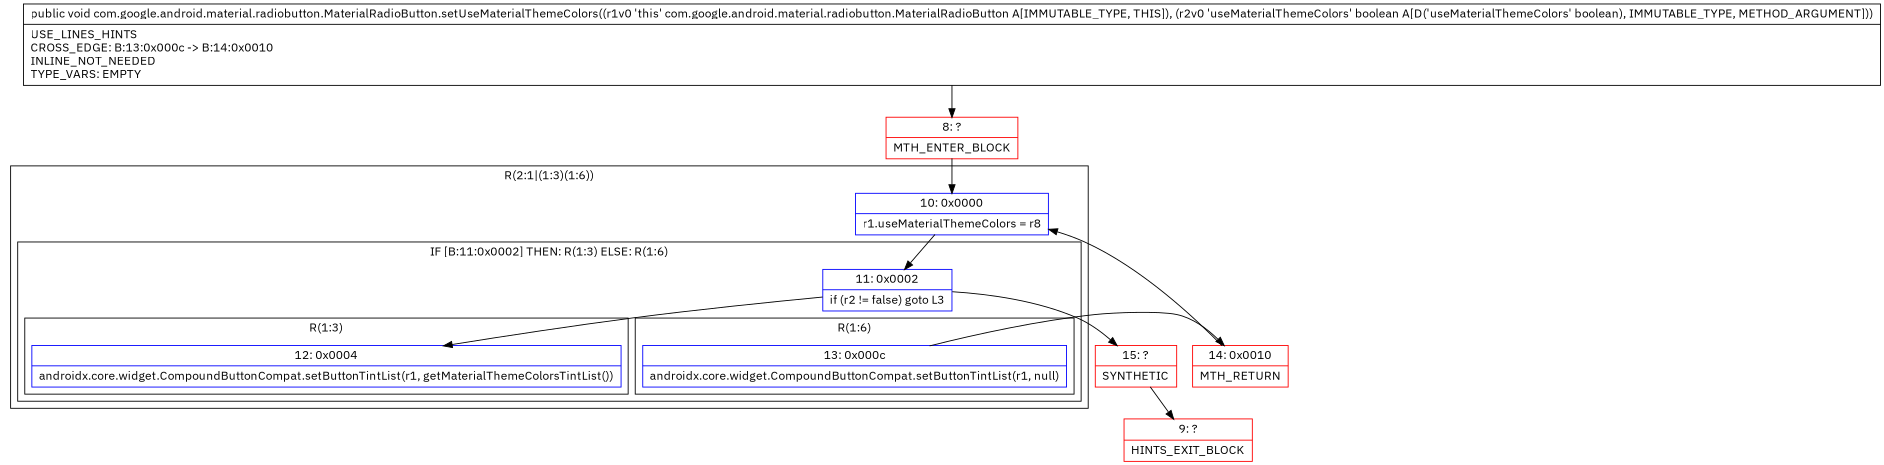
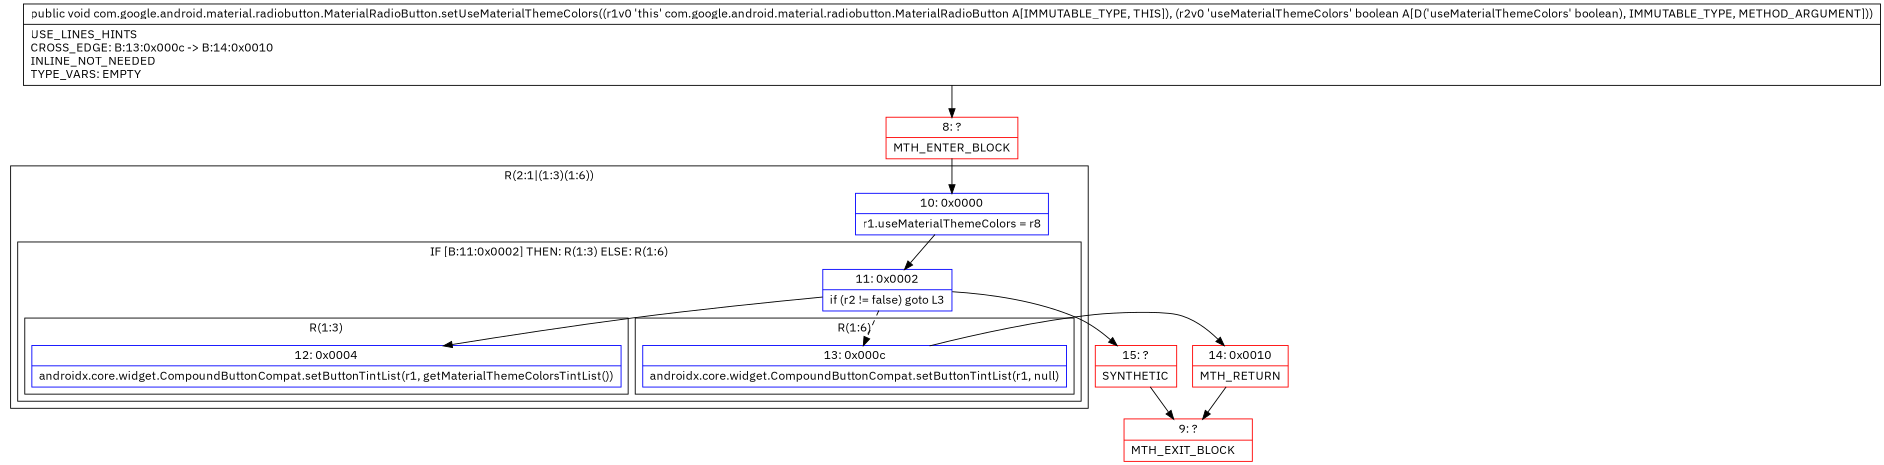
edge "14: 0x0010" -> "10: 0x0000": now "14: 0x0010" -> "9: ?"
edge "11: 0x0002" -> "13: 0x000c": added
node "9: ?": text "HINTS_EXIT_BLOCK" -> "MTH_EXIT_BLOCK"
